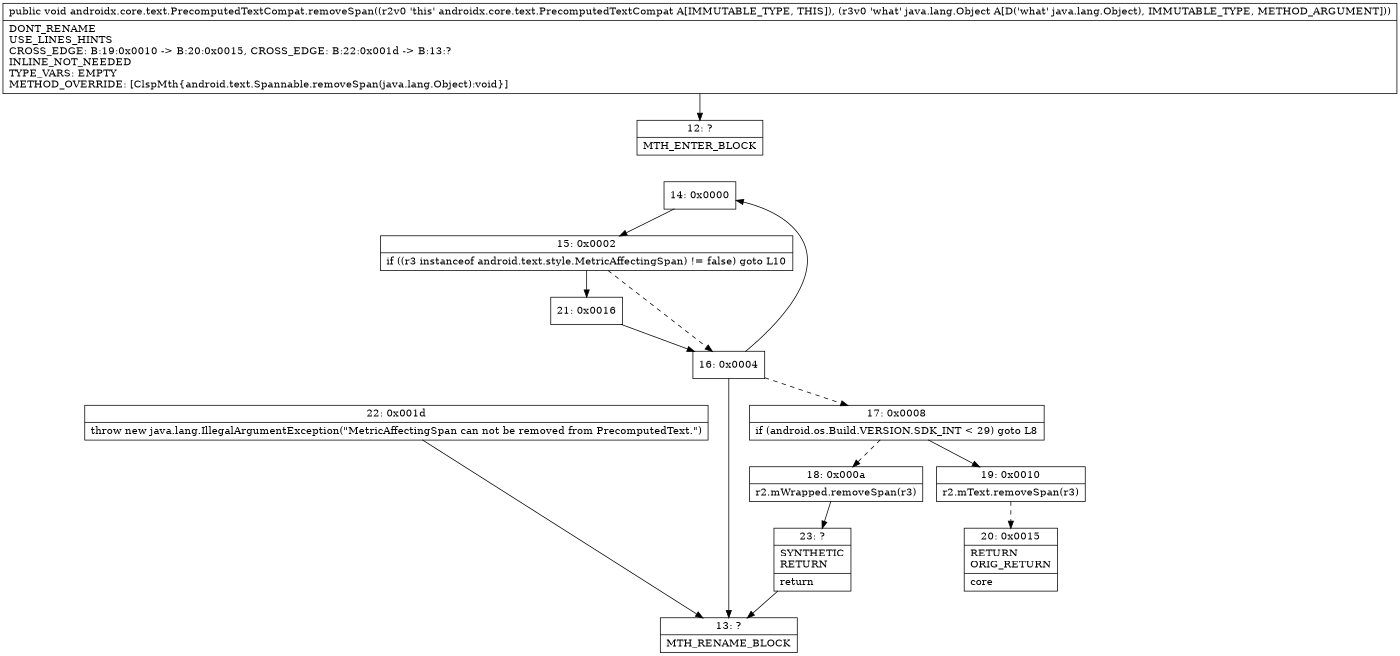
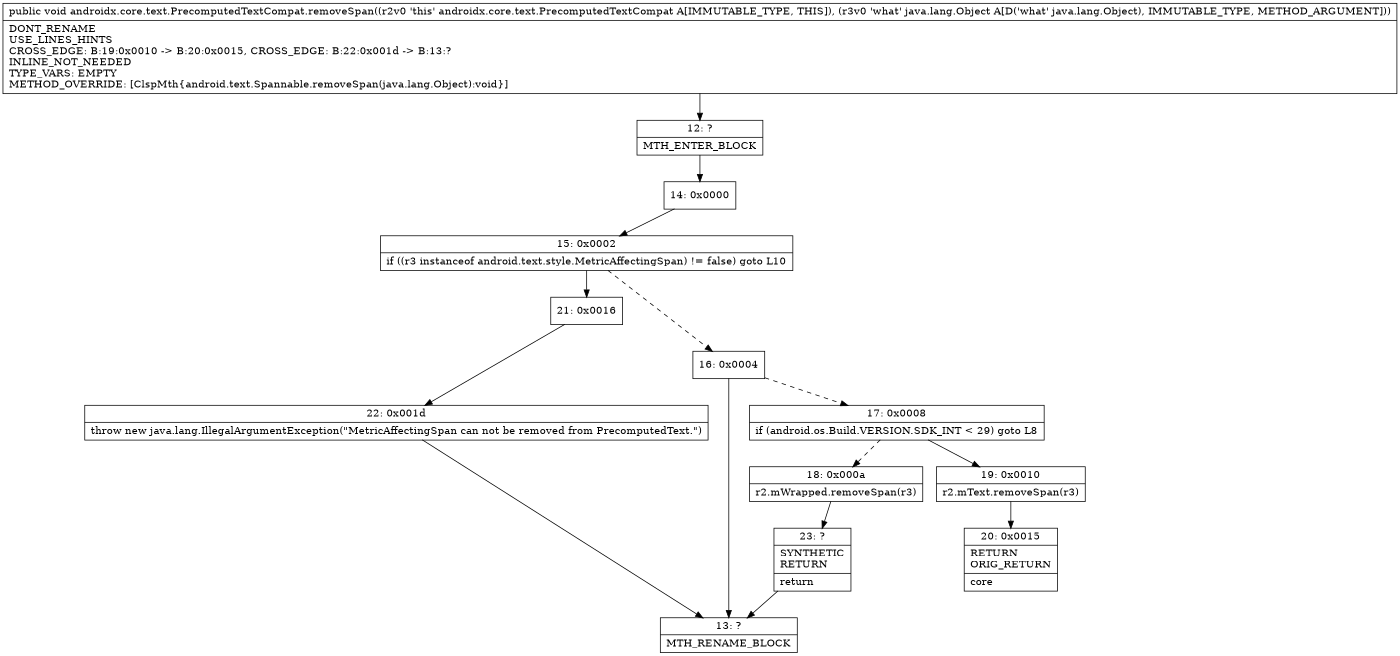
edge "16: 0x0004" -> "14: 0x0000": now "12: ?" -> "14: 0x0000"
edge "21: 0x0016" -> "16: 0x0004": now "21: 0x0016" -> "22: 0x001d"
edge "19: 0x0010" -> "20: 0x0015": style dashed -> solid
